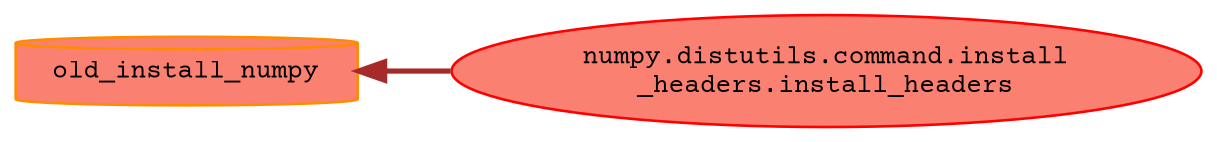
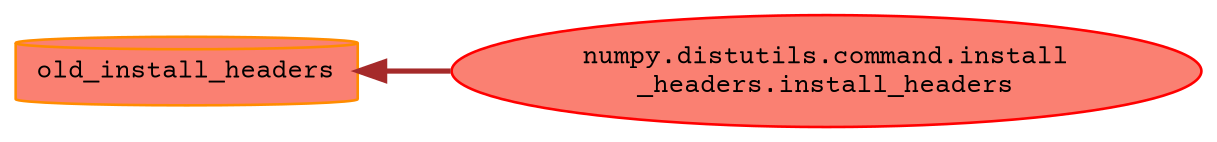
node "old_install_numpy": label "old_install_numpy" -> "old_install_headers"
